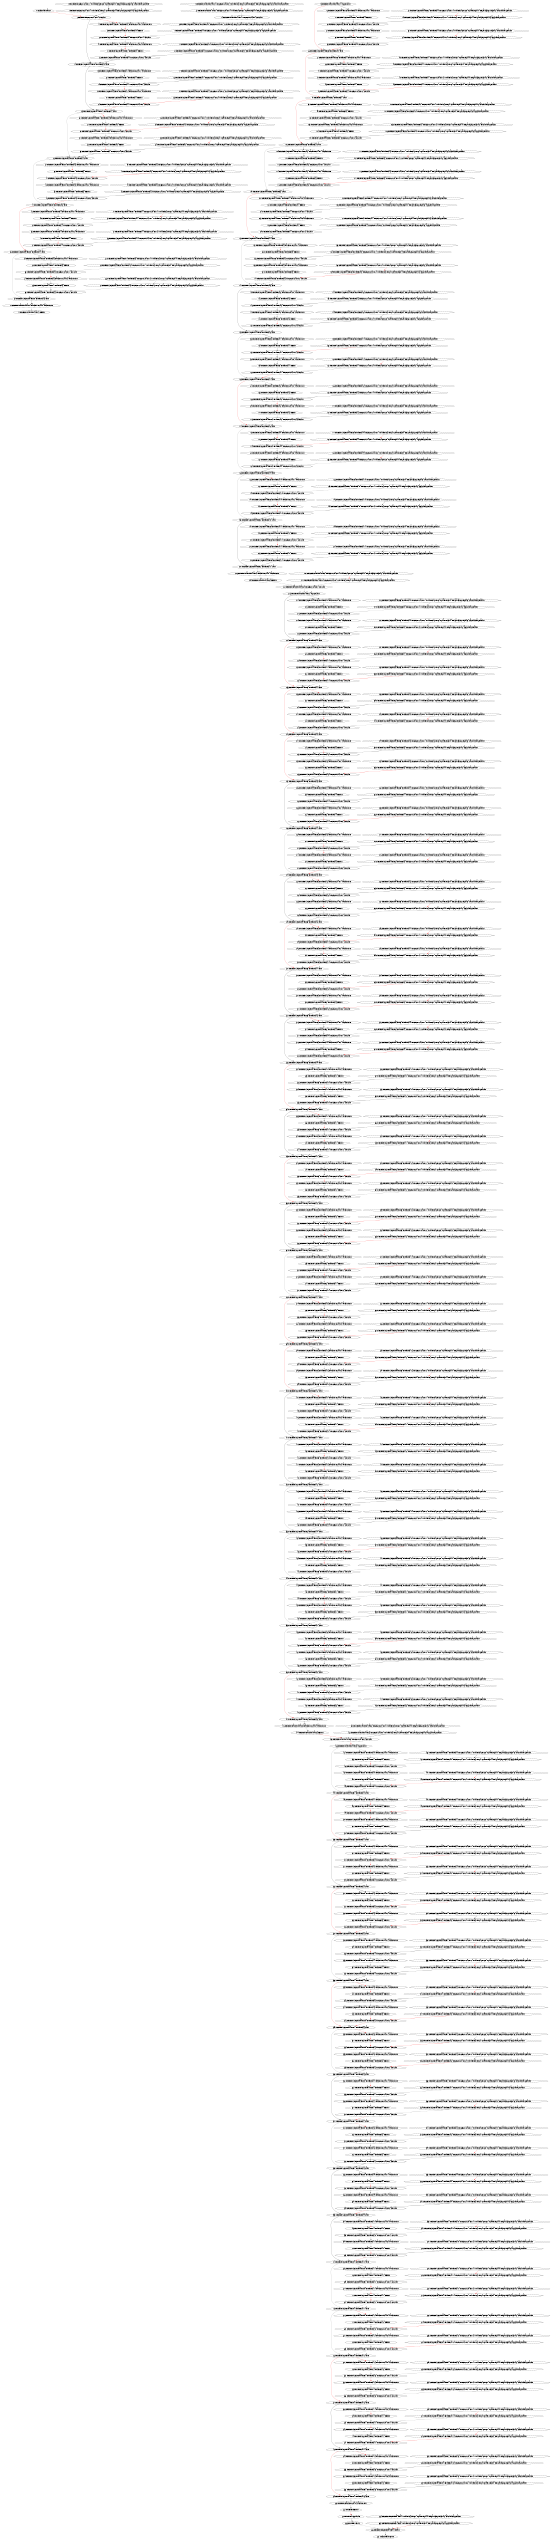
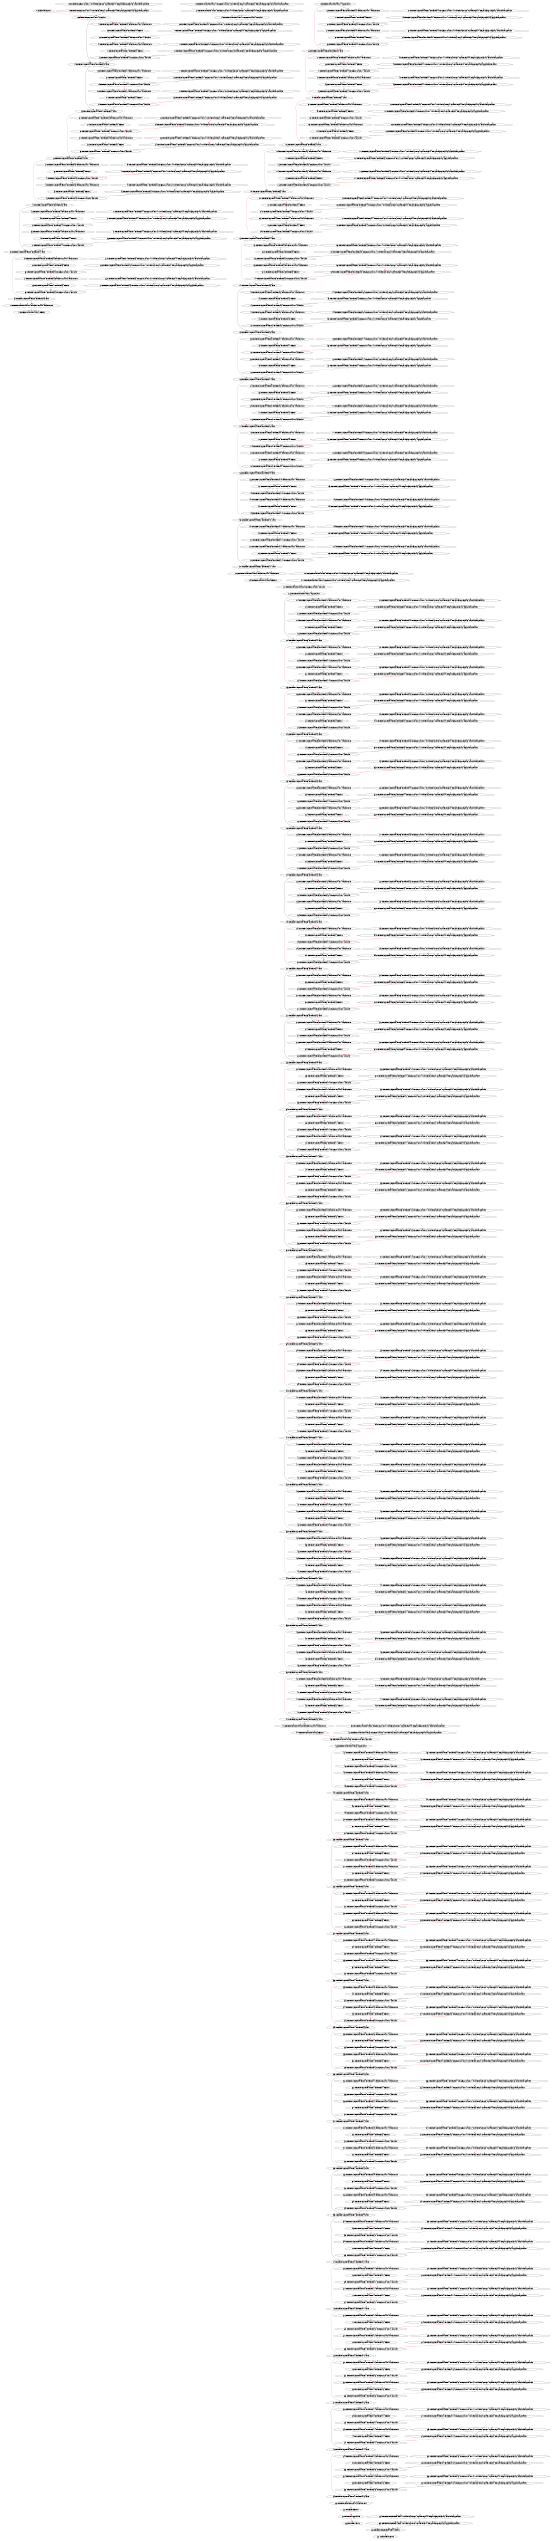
node "0 /nncf_model_trans_0": label "0 /nncf_model_trans_0" -> "0 /nncf_model_input_0"
